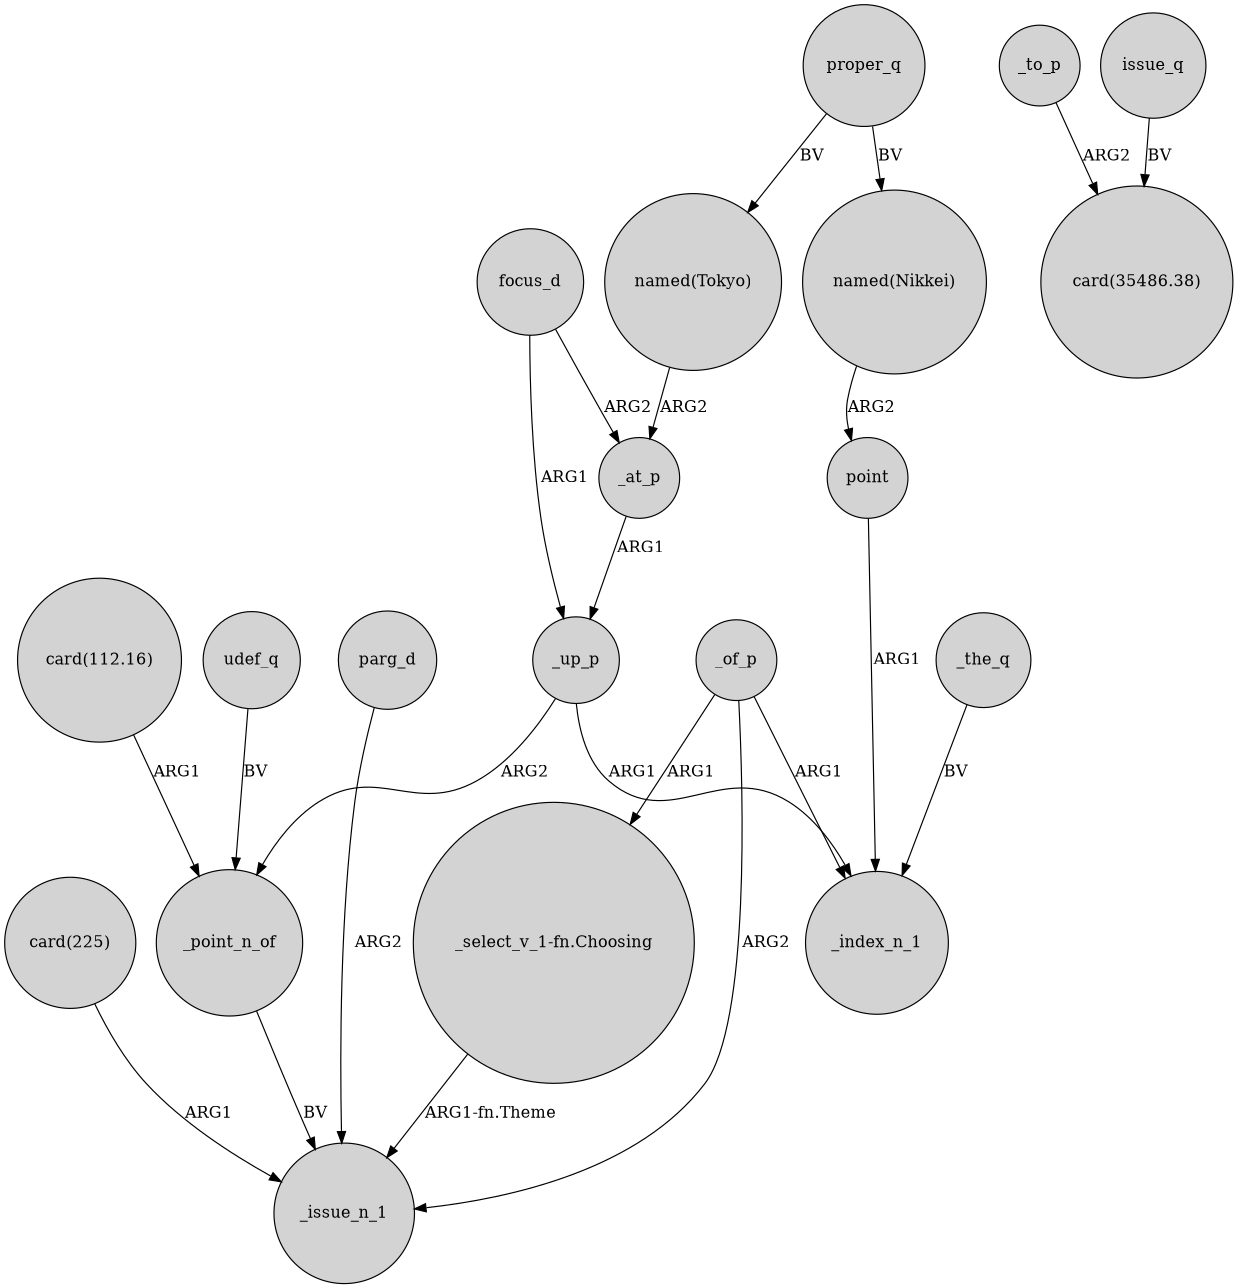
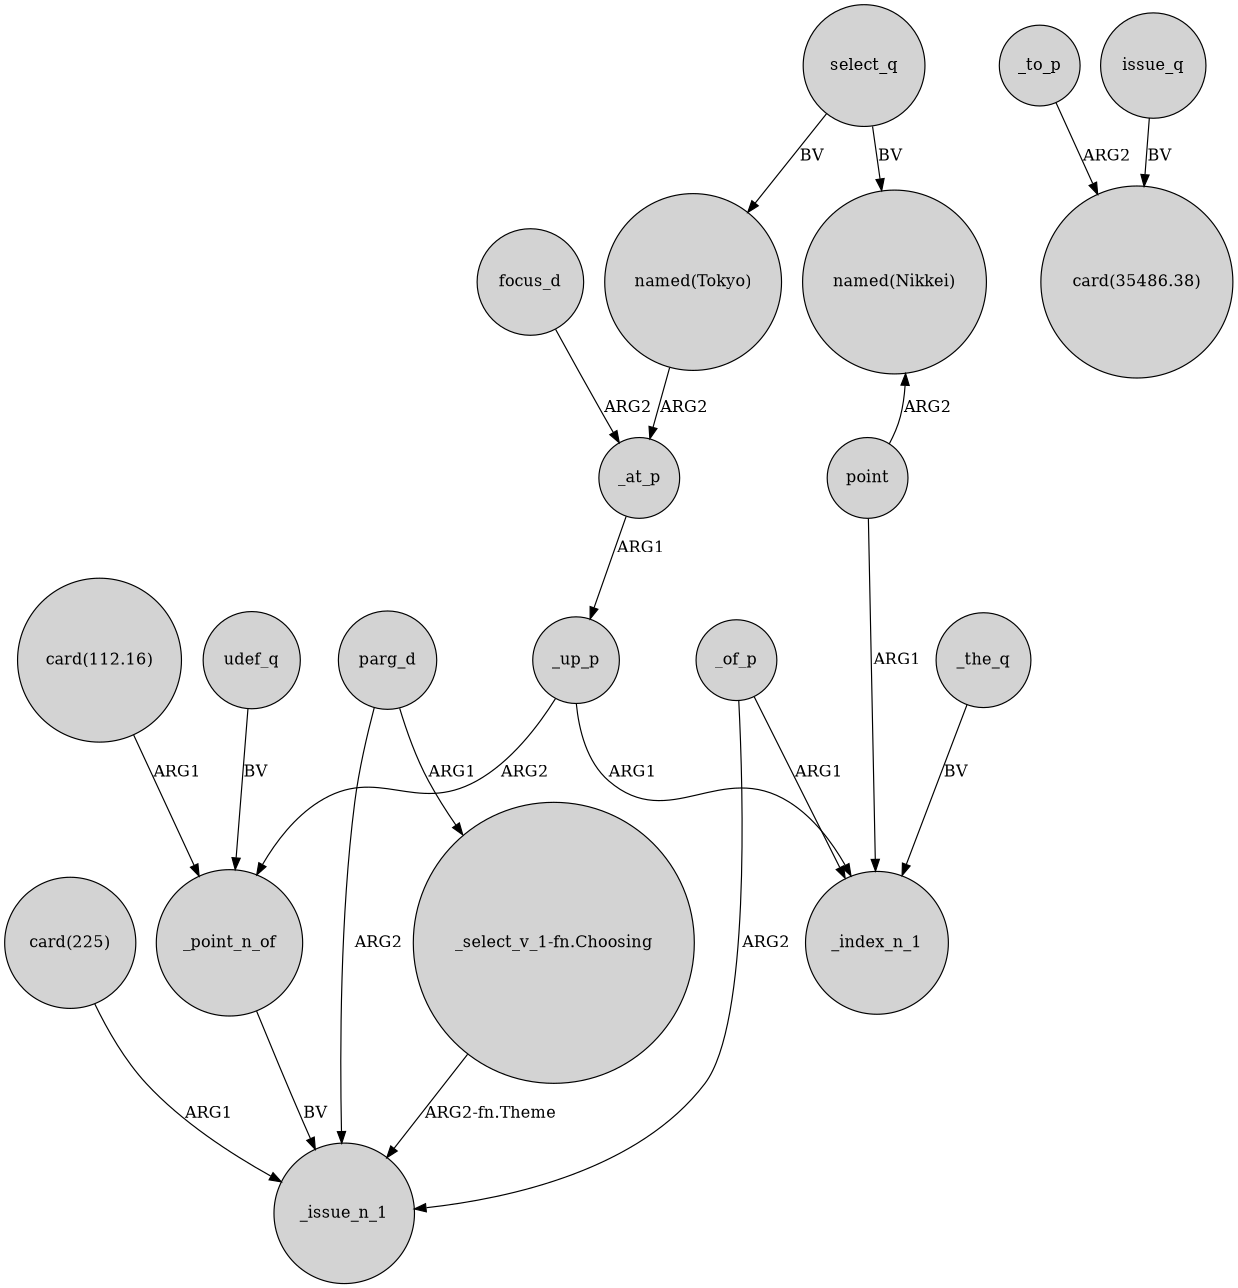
node "proper_q": label "proper_q" -> "select_q"
edge "named(Nikkei)" -> "point": reversed
edge "focus_d" -> "_up_p": removed, label "ARG1"
edge "_of_p" -> "_select_v_1-fn.Choosing": now "parg_d" -> "_select_v_1-fn.Choosing"
edge "_select_v_1-fn.Choosing" -> "_issue_n_1": label "ARG1-fn.Theme" -> "ARG2-fn.Theme"
